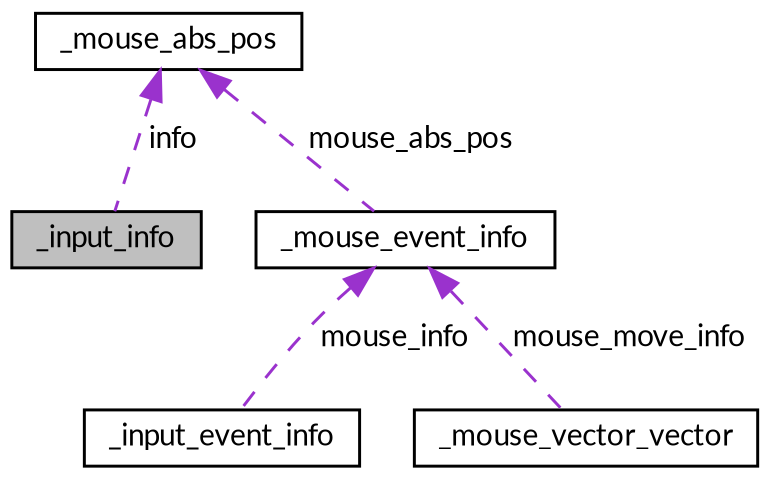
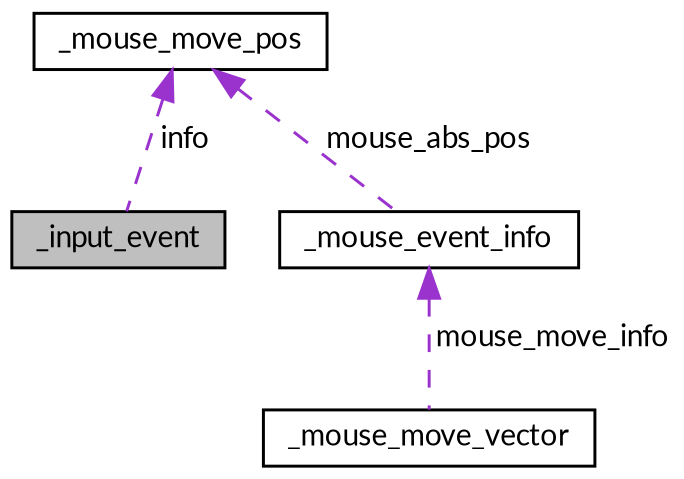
node "_mouse_abs_pos": label "_mouse_abs_pos" -> "_mouse_move_pos"
node "_input_info": label "_input_info" -> "_input_event"
node "_input_event_info": removed
node "_mouse_vector_vector": label "_mouse_vector_vector" -> "_mouse_move_vector"
